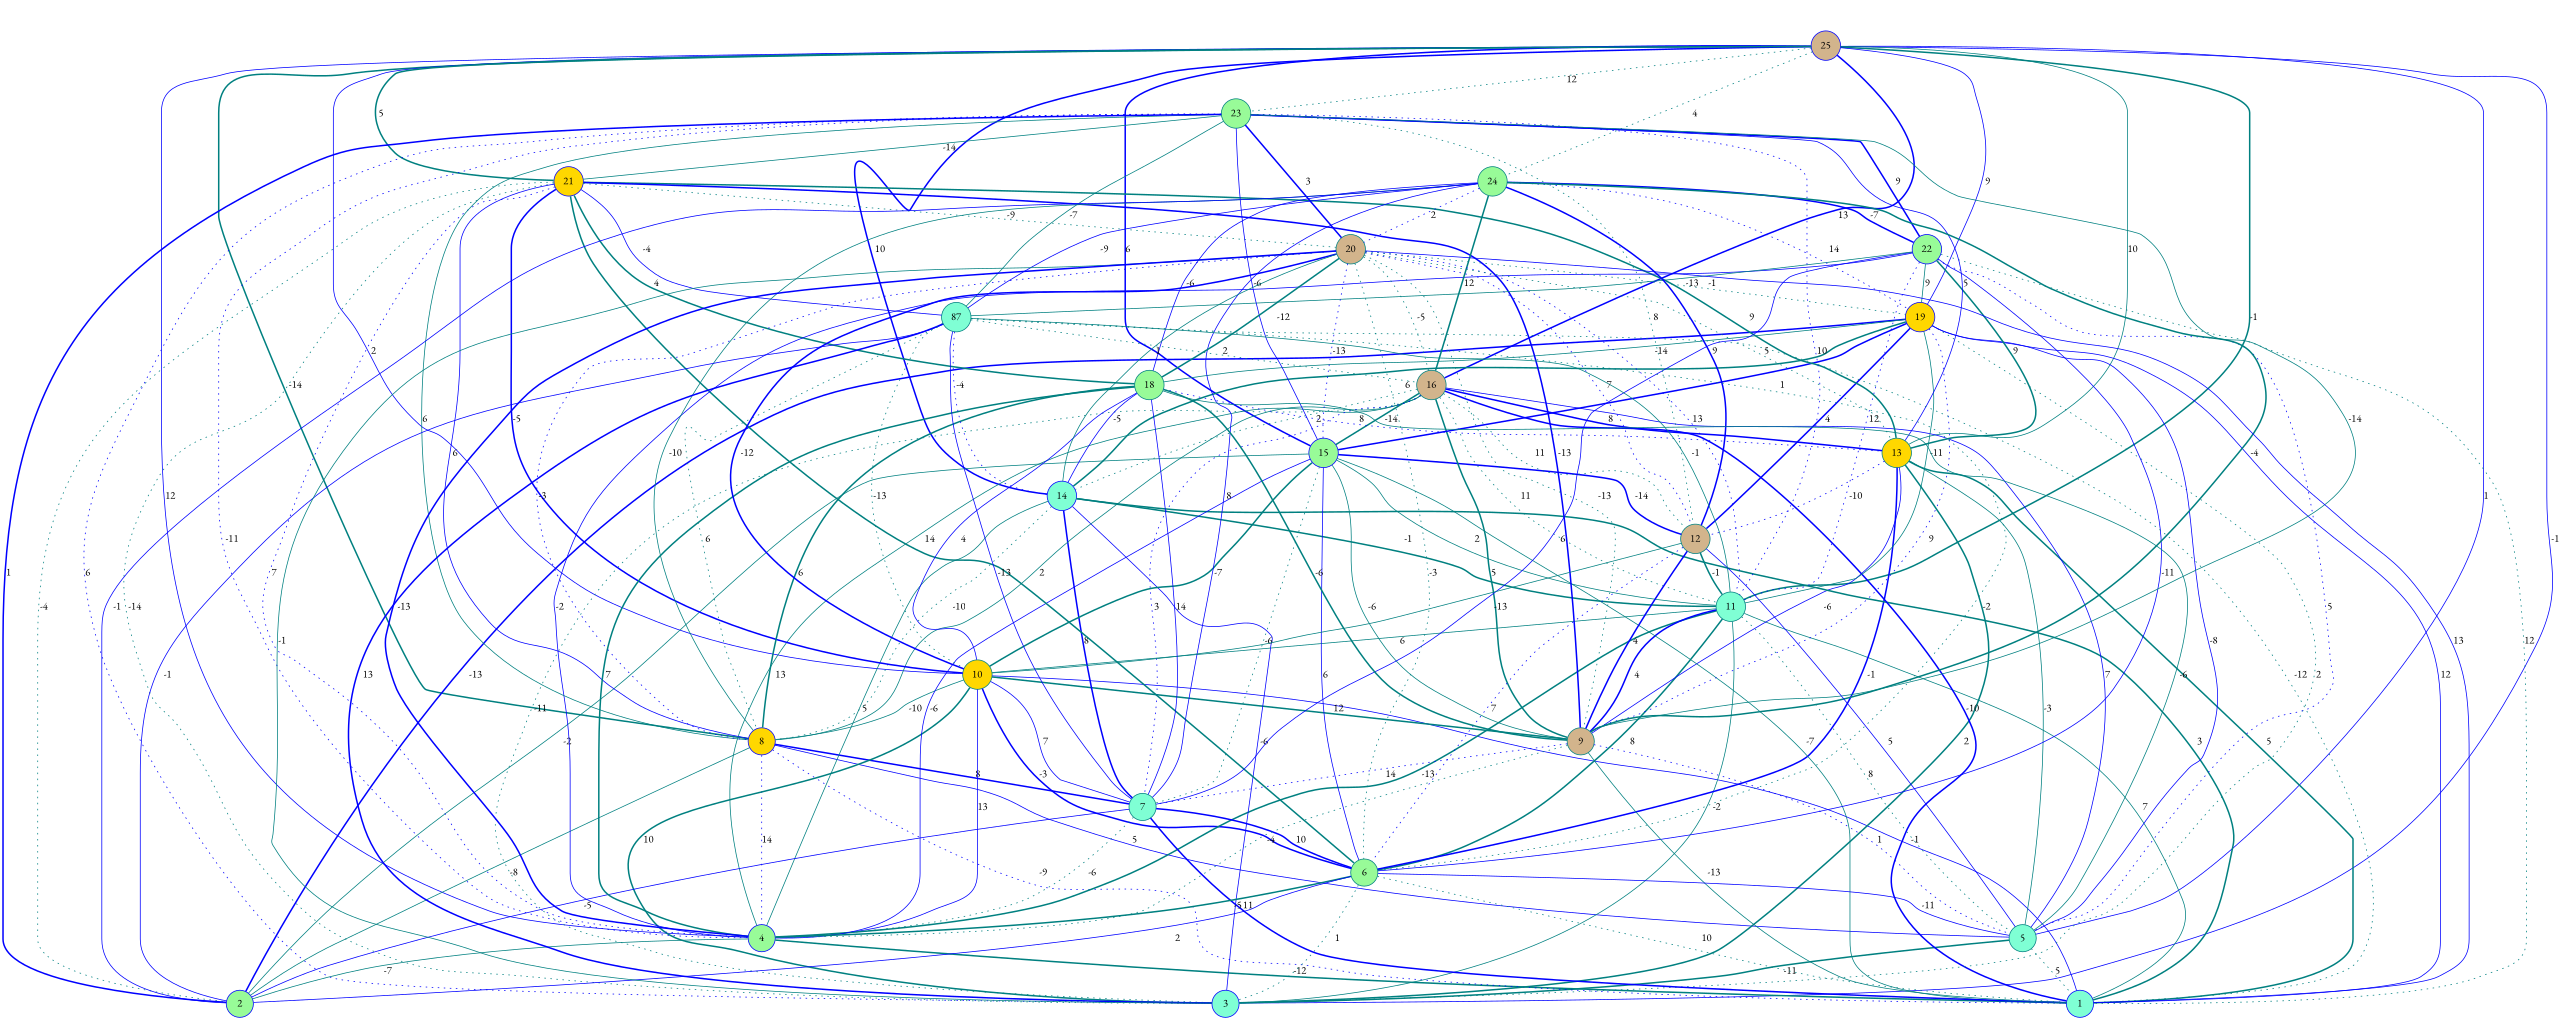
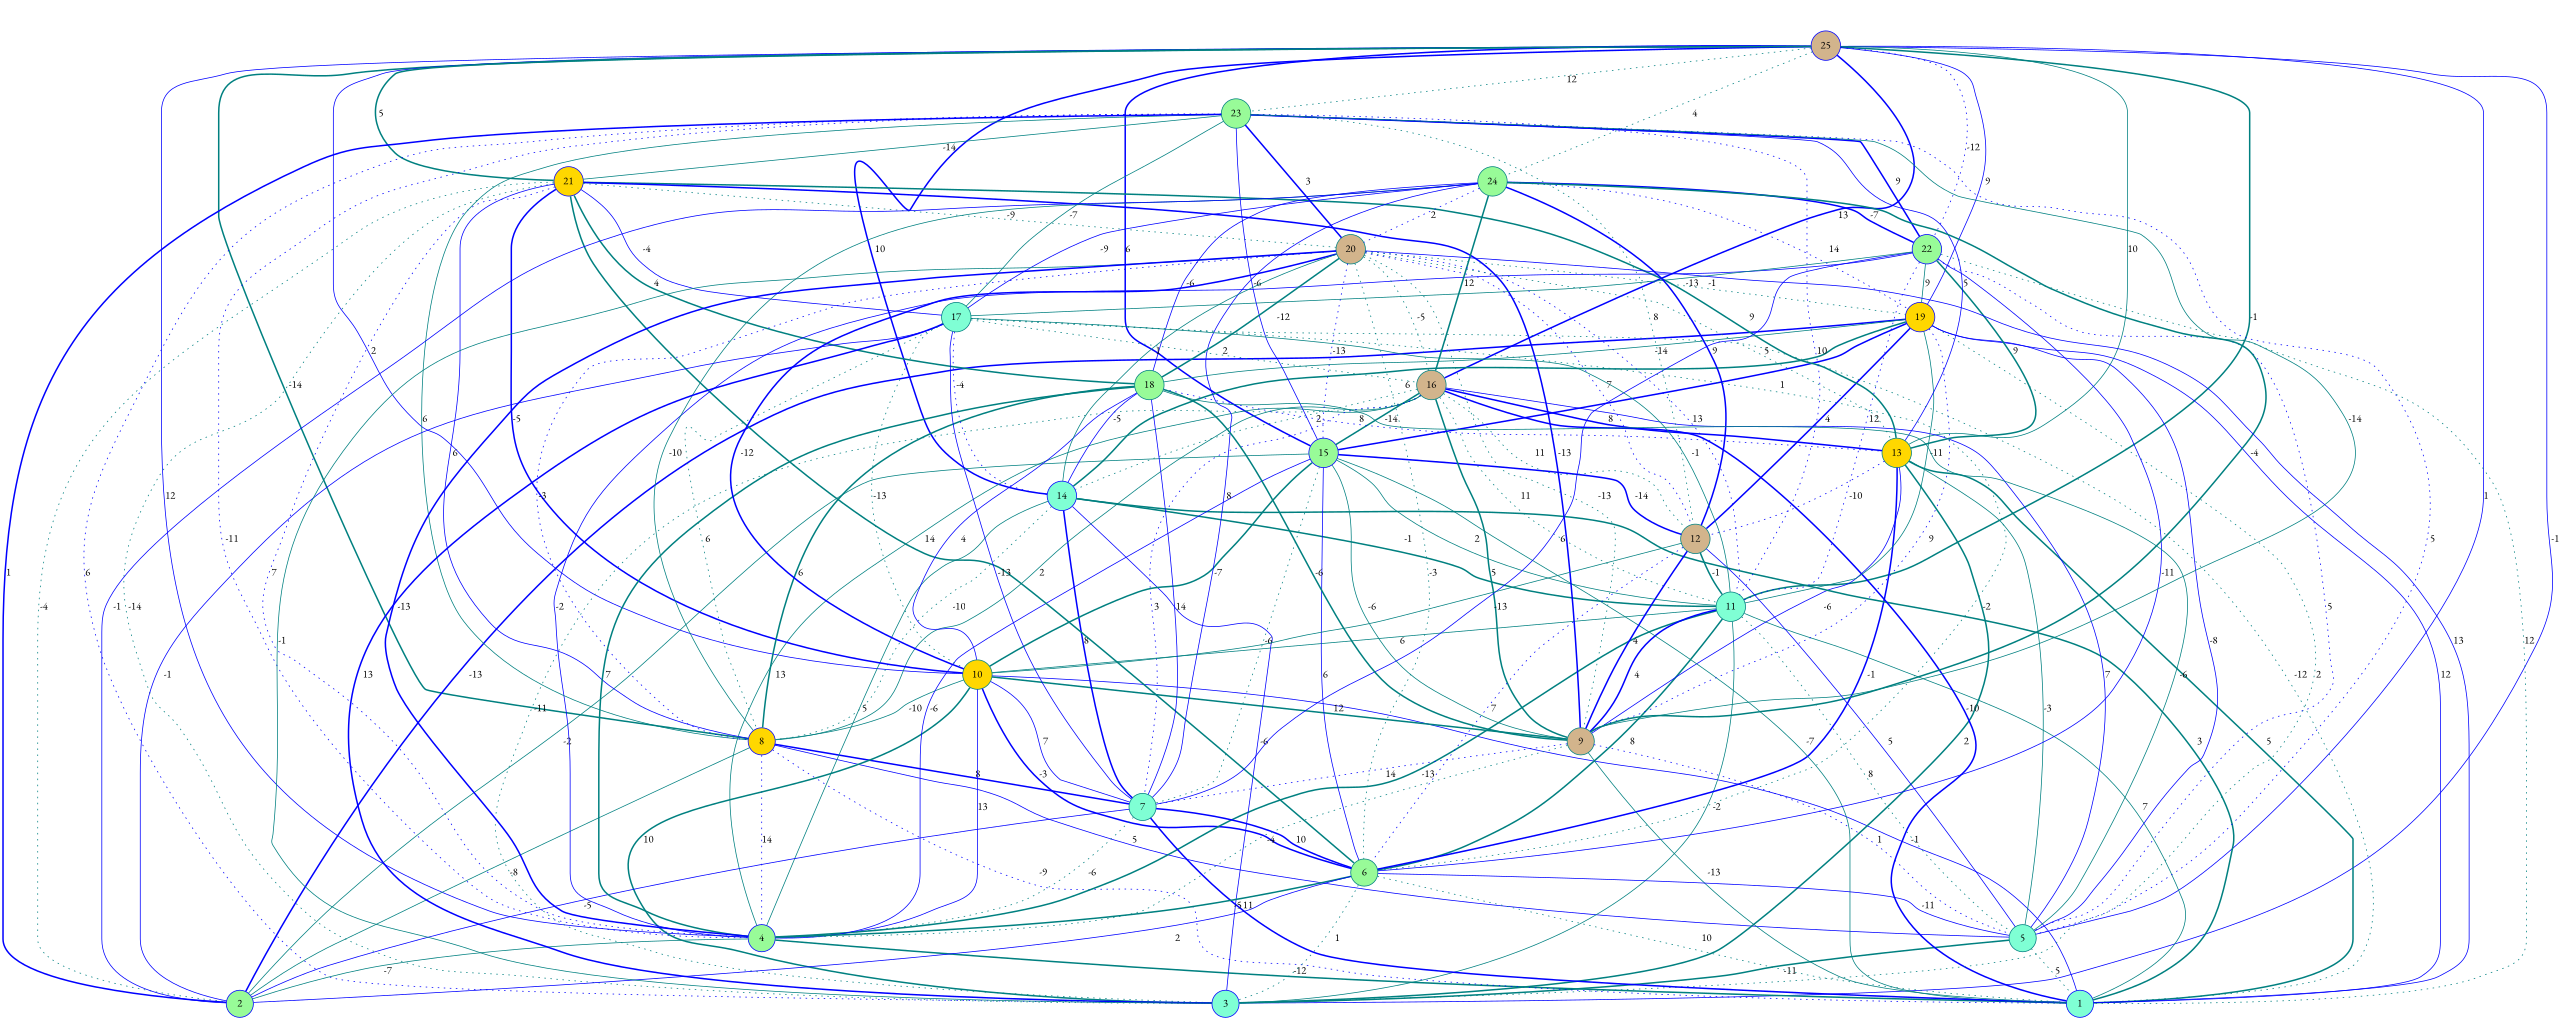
edge "25" -- "22": added, label "-12"
edge "23" -- "5": added, label "5"
node "87": label "87" -> "17"
